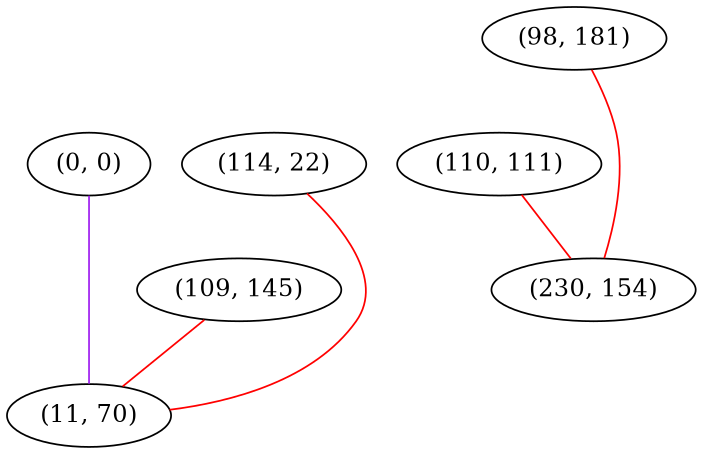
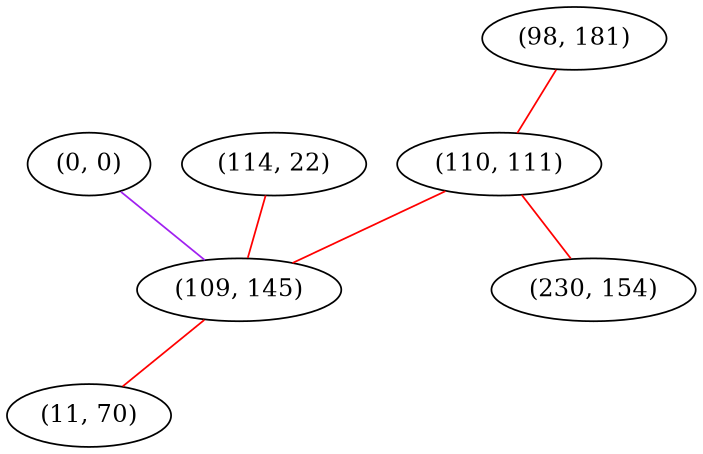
edge "(98, 181)" -- "(230, 154)": now "(98, 181)" -- "(110, 111)"
edge "(110, 111)" -- "(109, 145)": added
edge "(0, 0)" -- "(11, 70)": now "(0, 0)" -- "(109, 145)"
edge "(114, 22)" -- "(11, 70)": now "(114, 22)" -- "(109, 145)"
